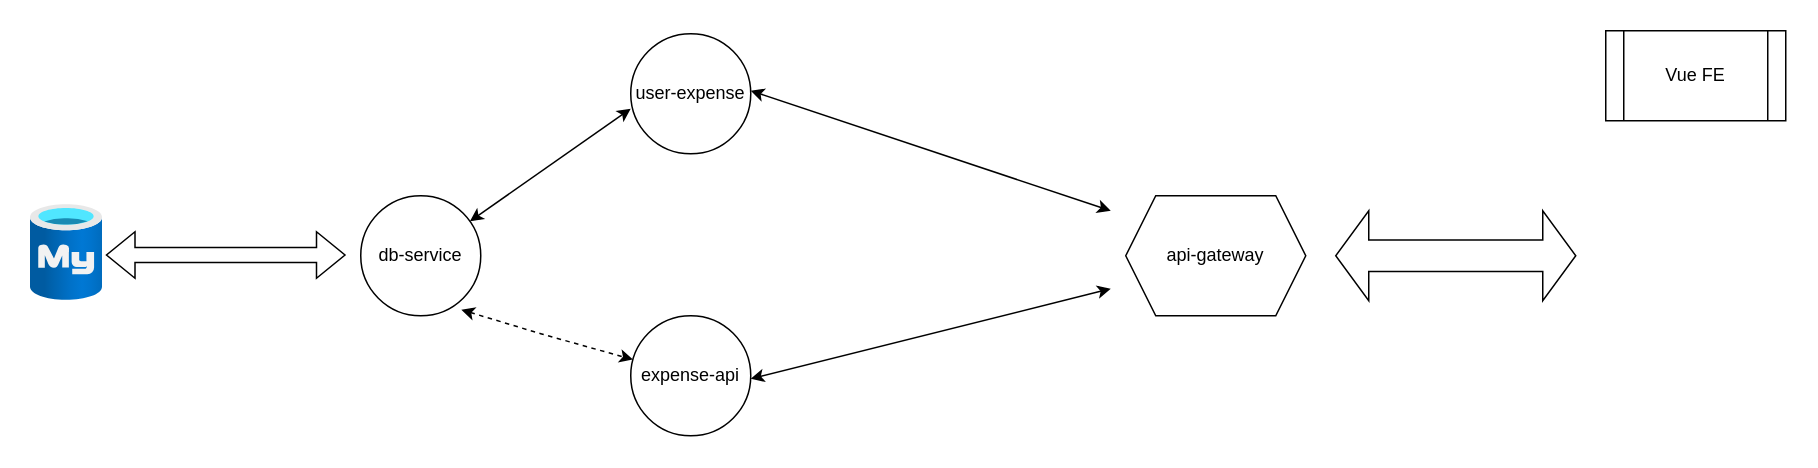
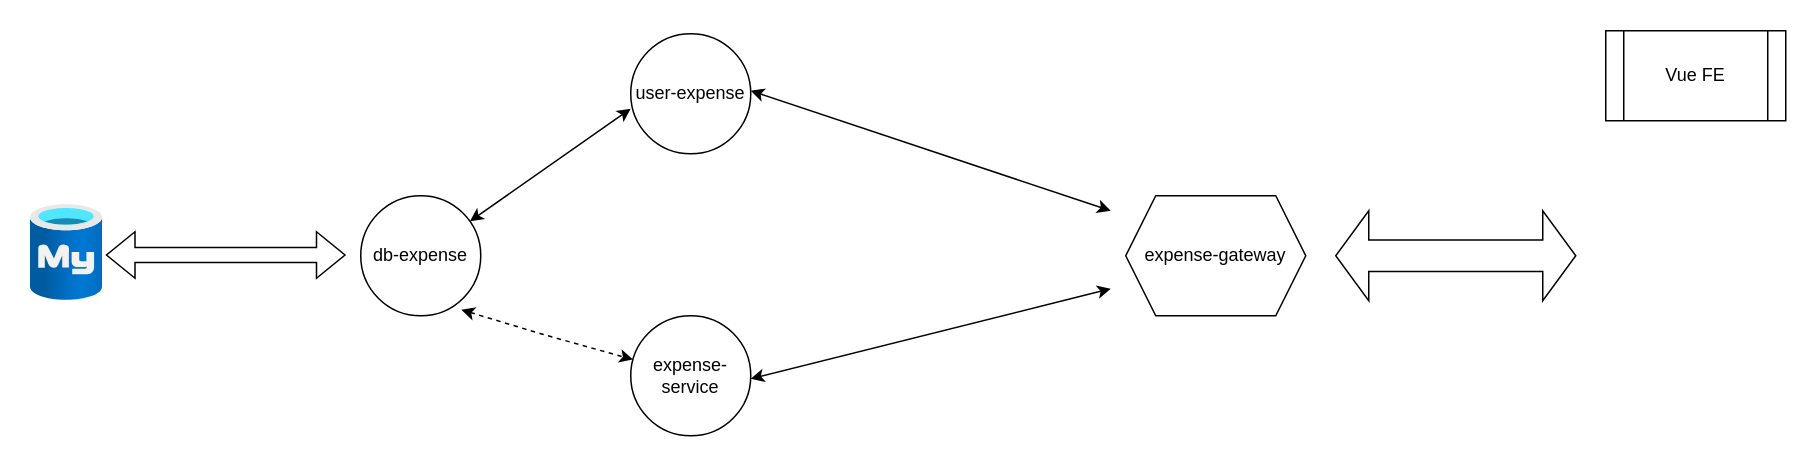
node "db-service": label "db-service" -> "db-expense"
node "api-gateway": label "api-gateway" -> "expense-gateway"
node "expense-api": label "expense-api" -> "expense-service"
